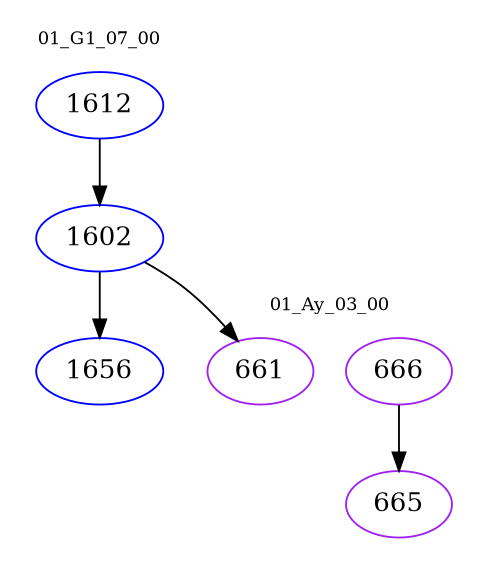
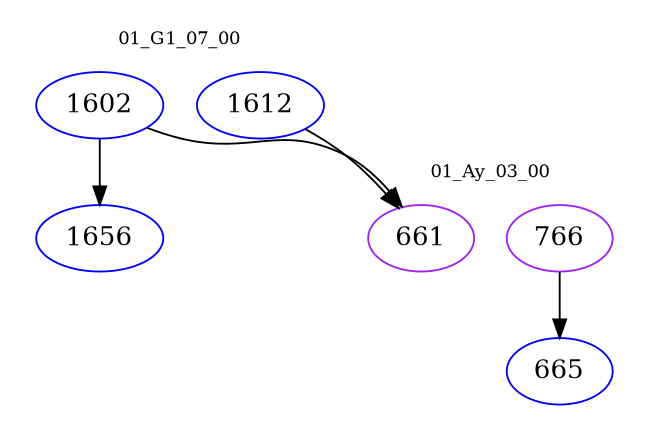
edge "1612" -> "1602": now "1612" -> "661"
node "666": label "666" -> "766"
node "665": color purple -> blue
